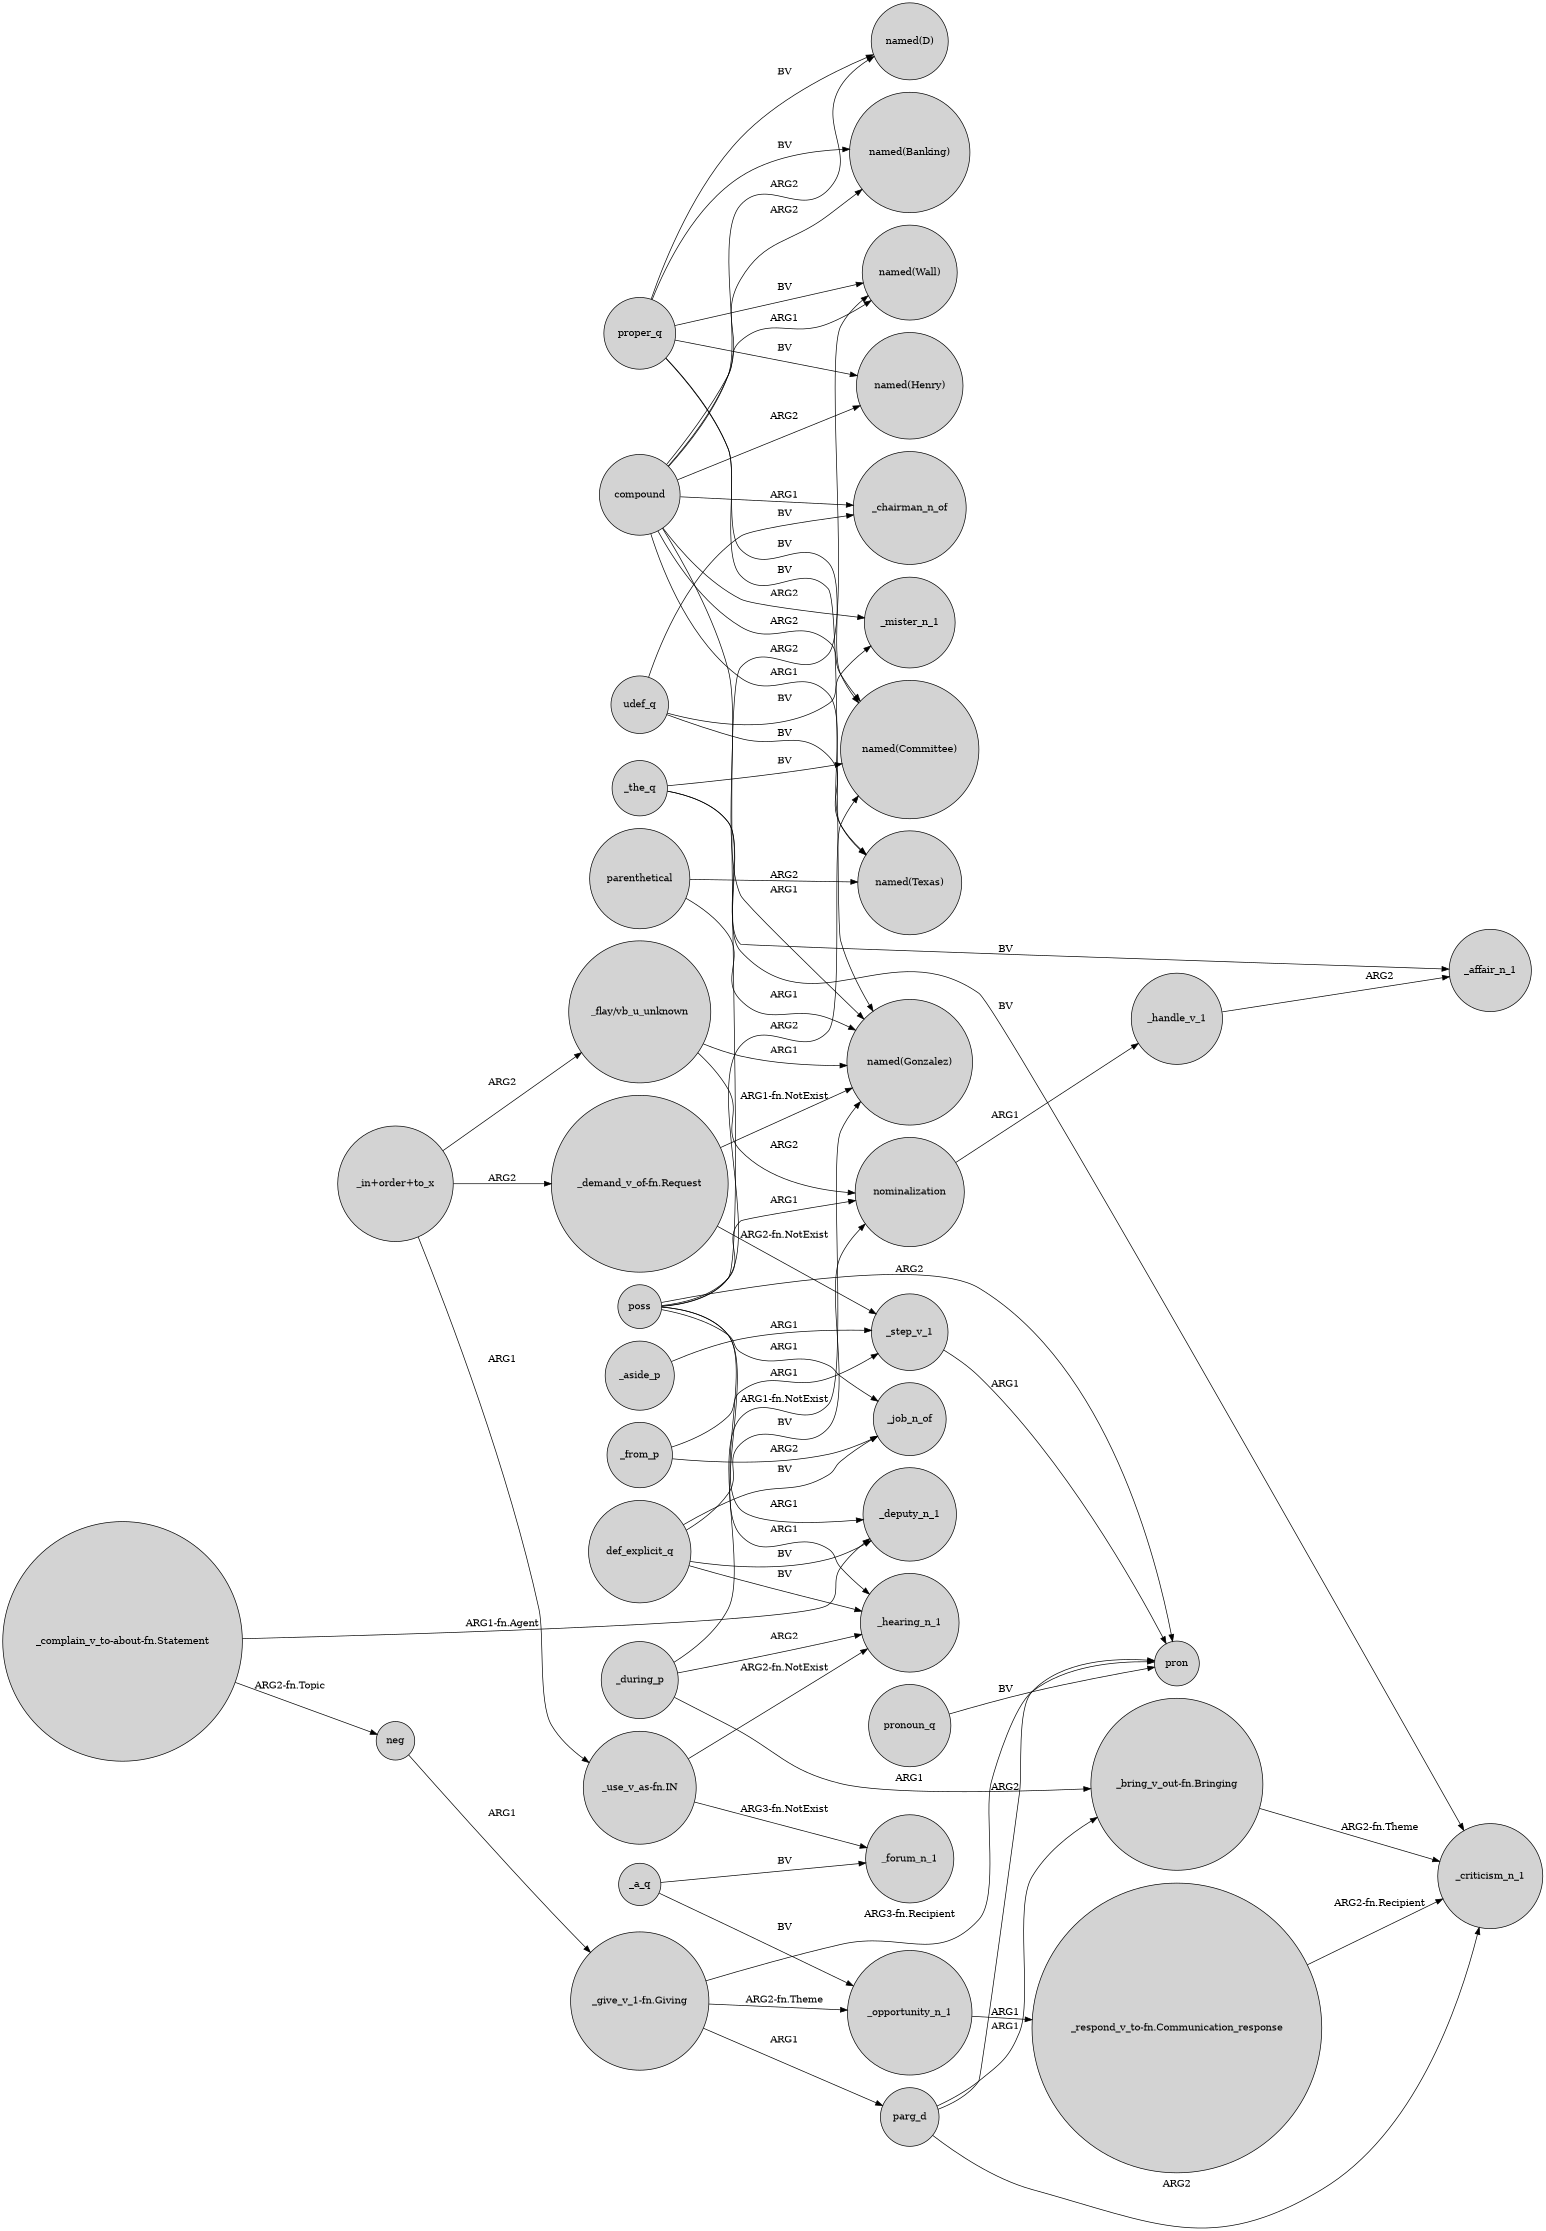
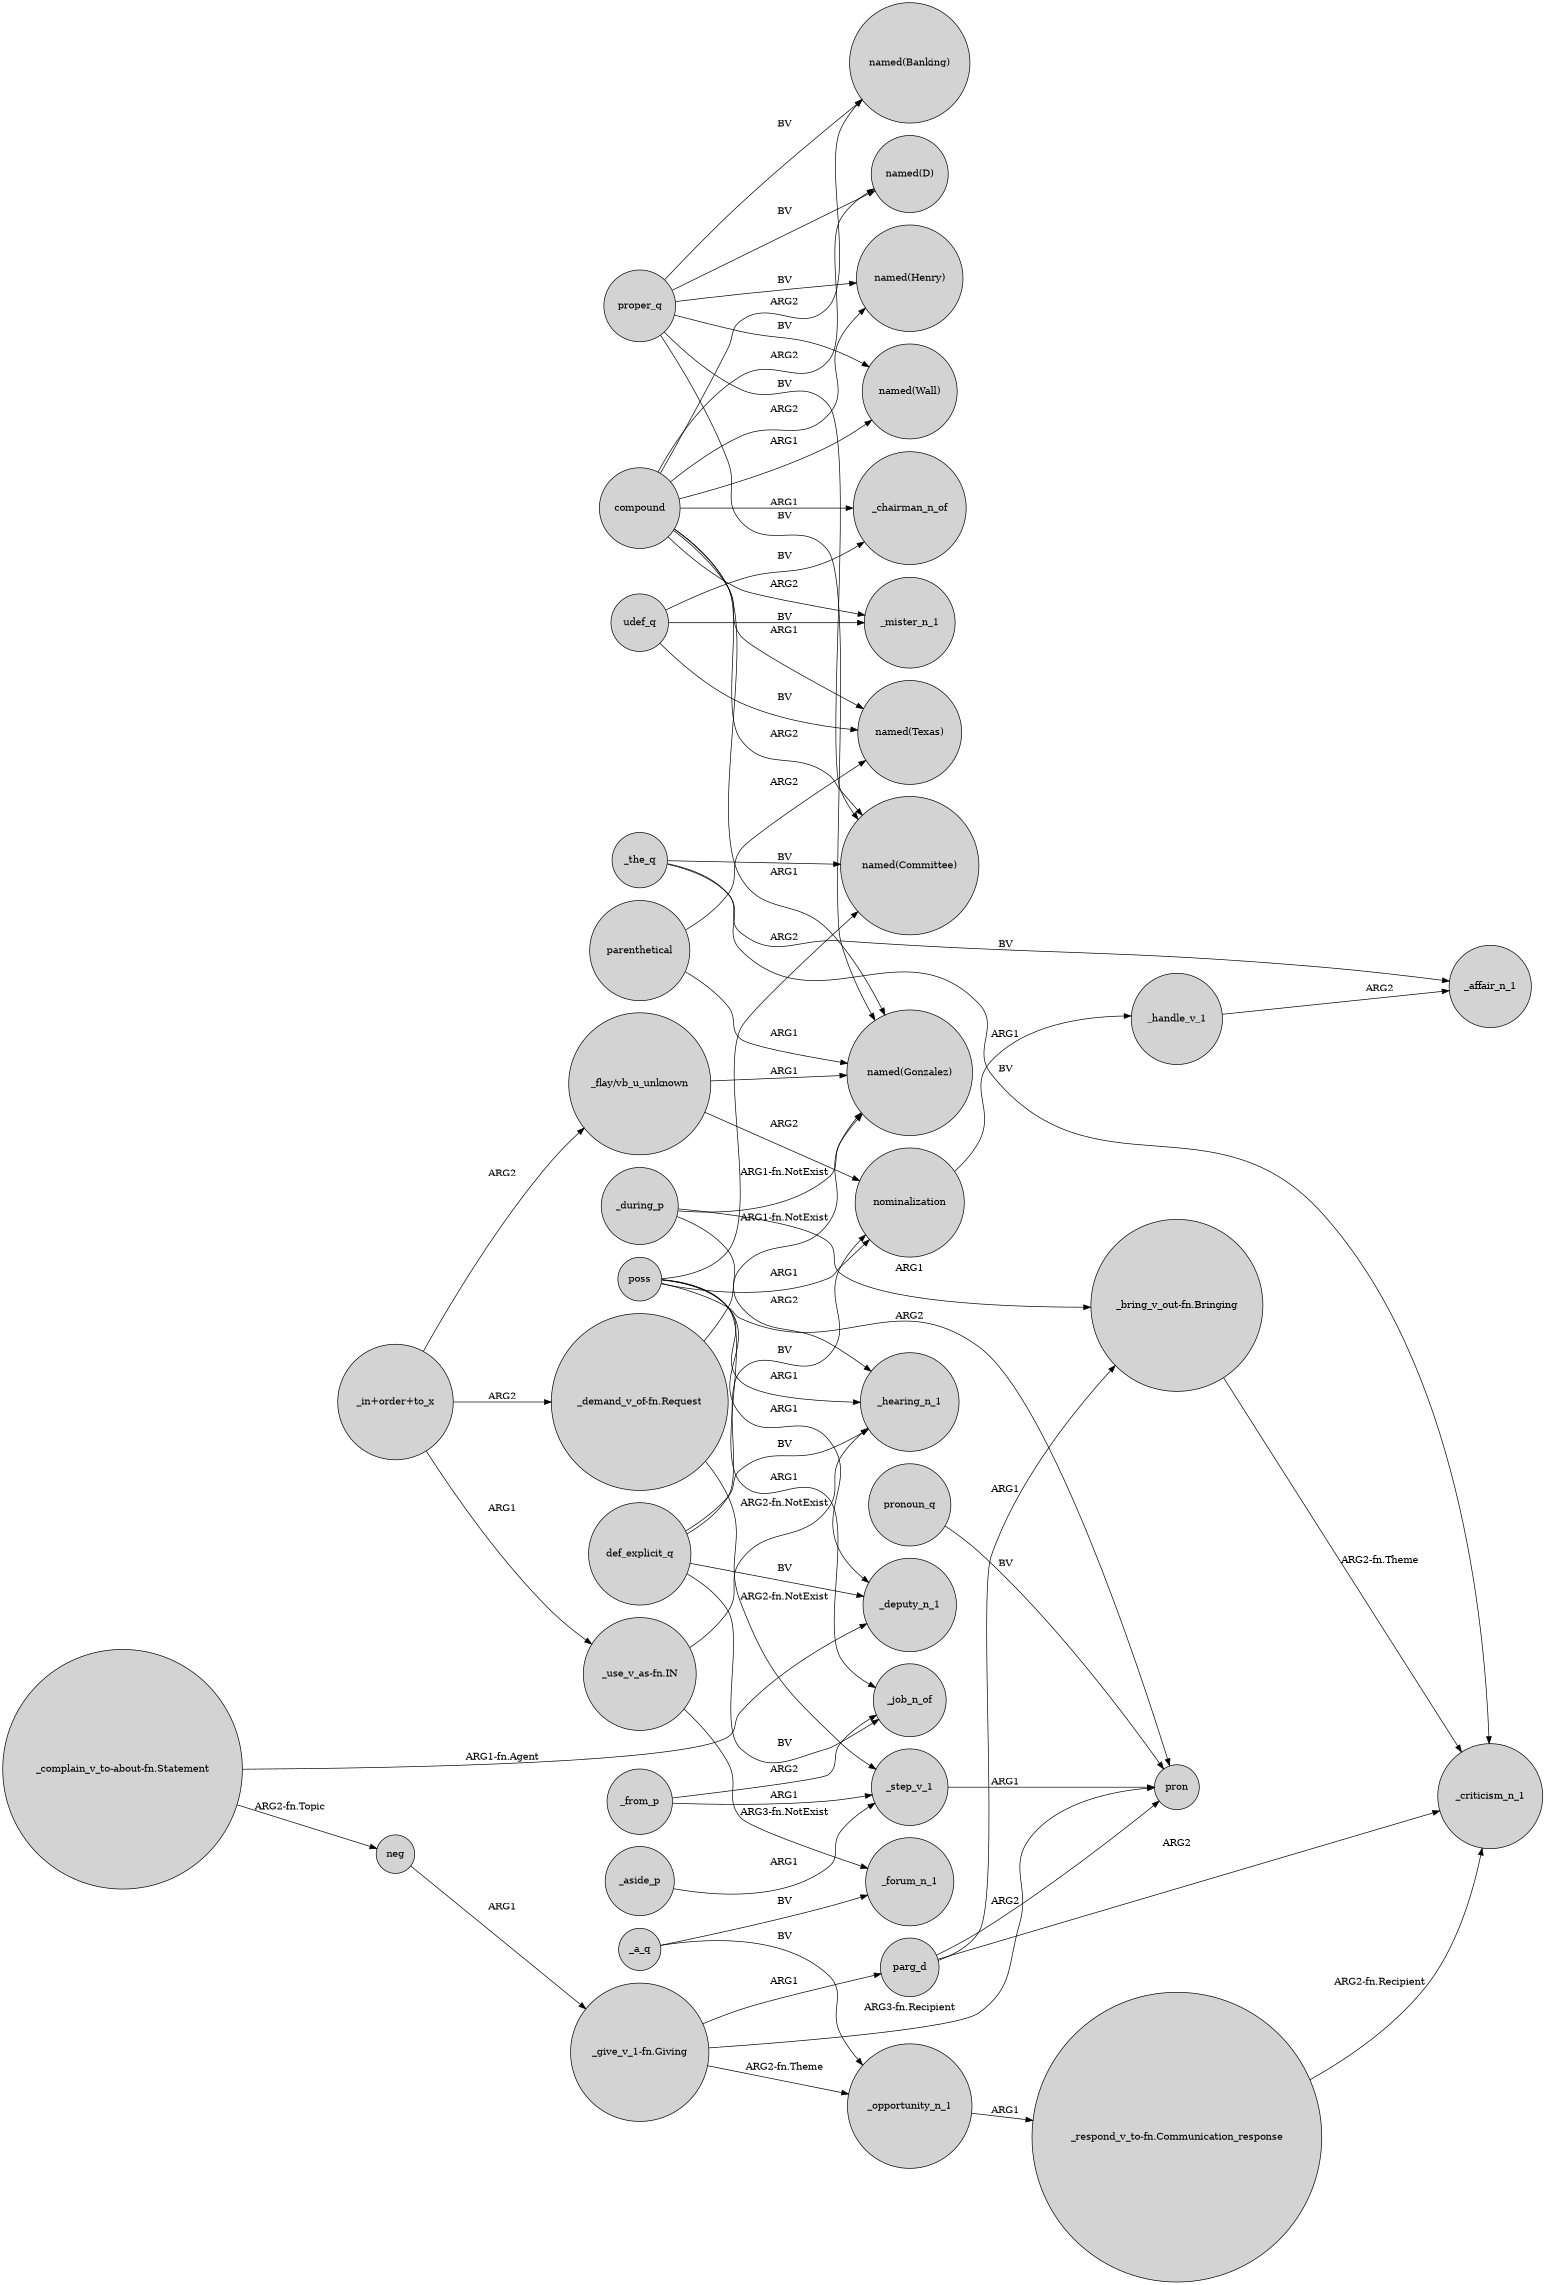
edge "poss" -> "named(Wall)": removed, label "ARG2"
